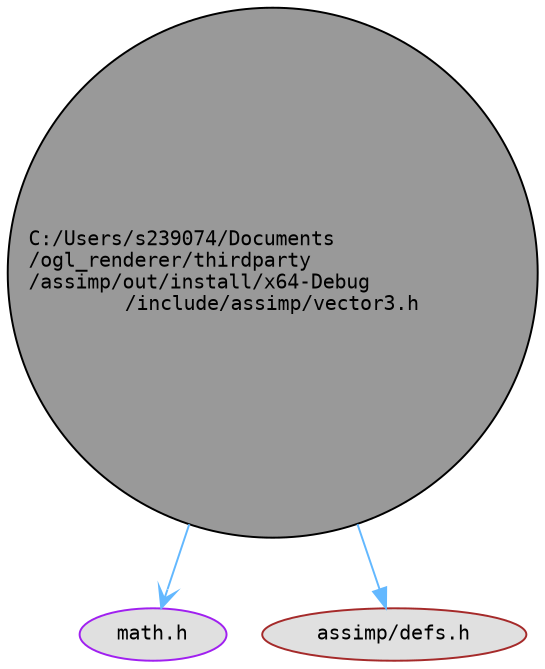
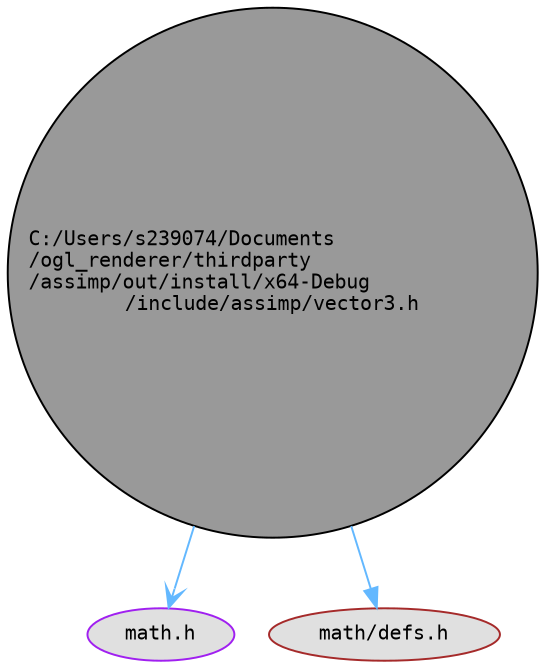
node "assimp/defs.h": label "assimp/defs.h" -> "math/defs.h"
